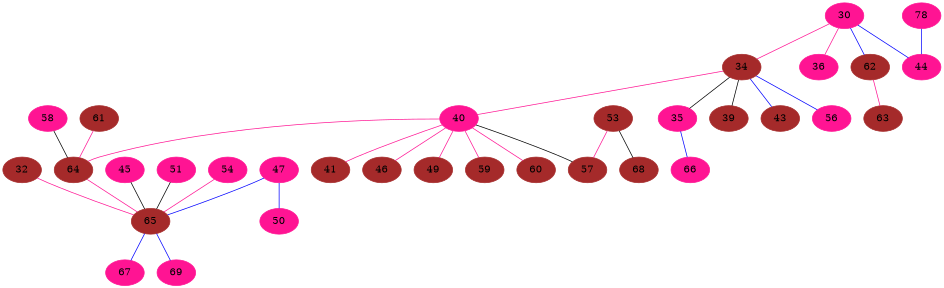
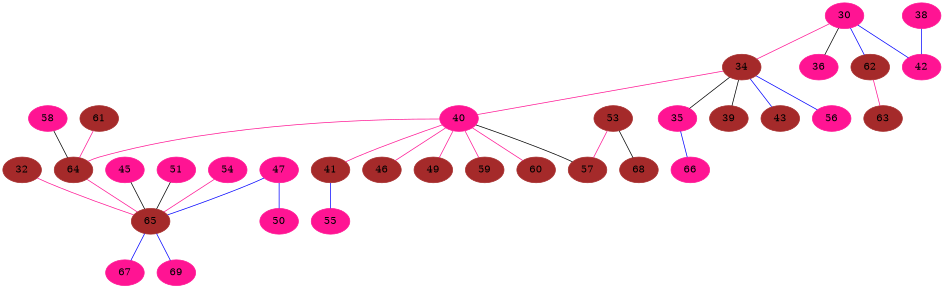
node "78": label "78" -> "38"
edge "30" -- "36": color deeppink -> black
node "44": label "44" -> "42"
node "55": added
